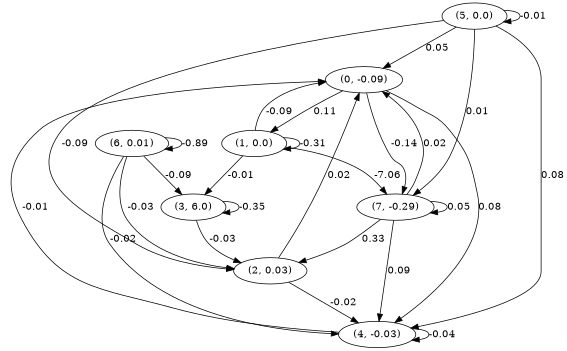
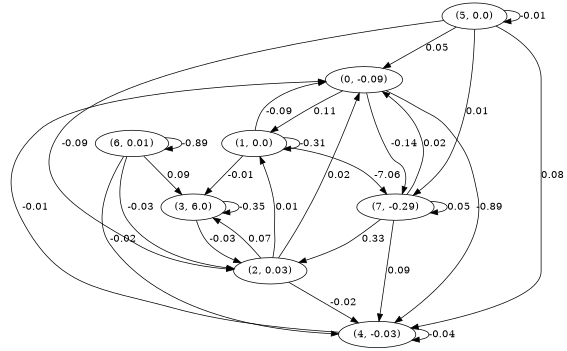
edge "(6, 0.01)" -> "(3, 6.0)": label "-0.09" -> "0.09"
edge "(0, -0.09)" -> "(4, -0.03)": label "0.08" -> "-0.89"
edge "(2, 0.03)" -> "(1, 0.0)": added, label "0.01"
edge "(2, 0.03)" -> "(3, 6.0)": added, label "0.07"
